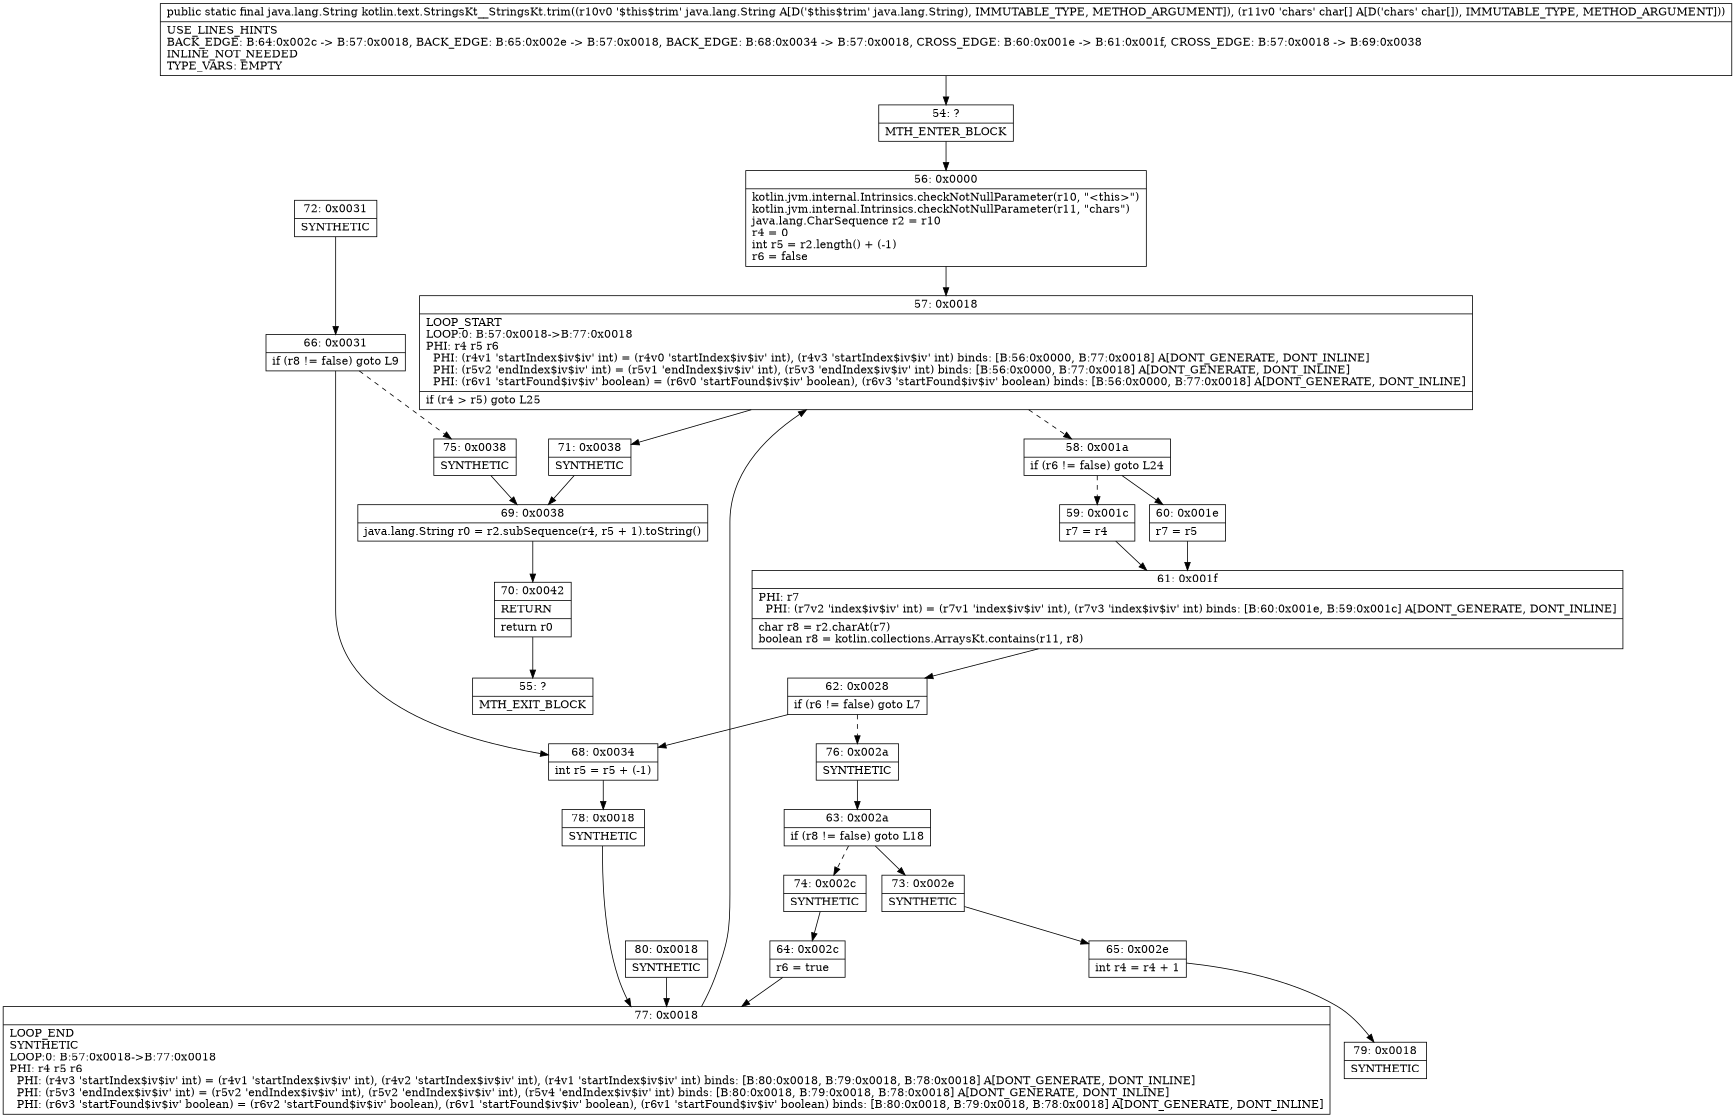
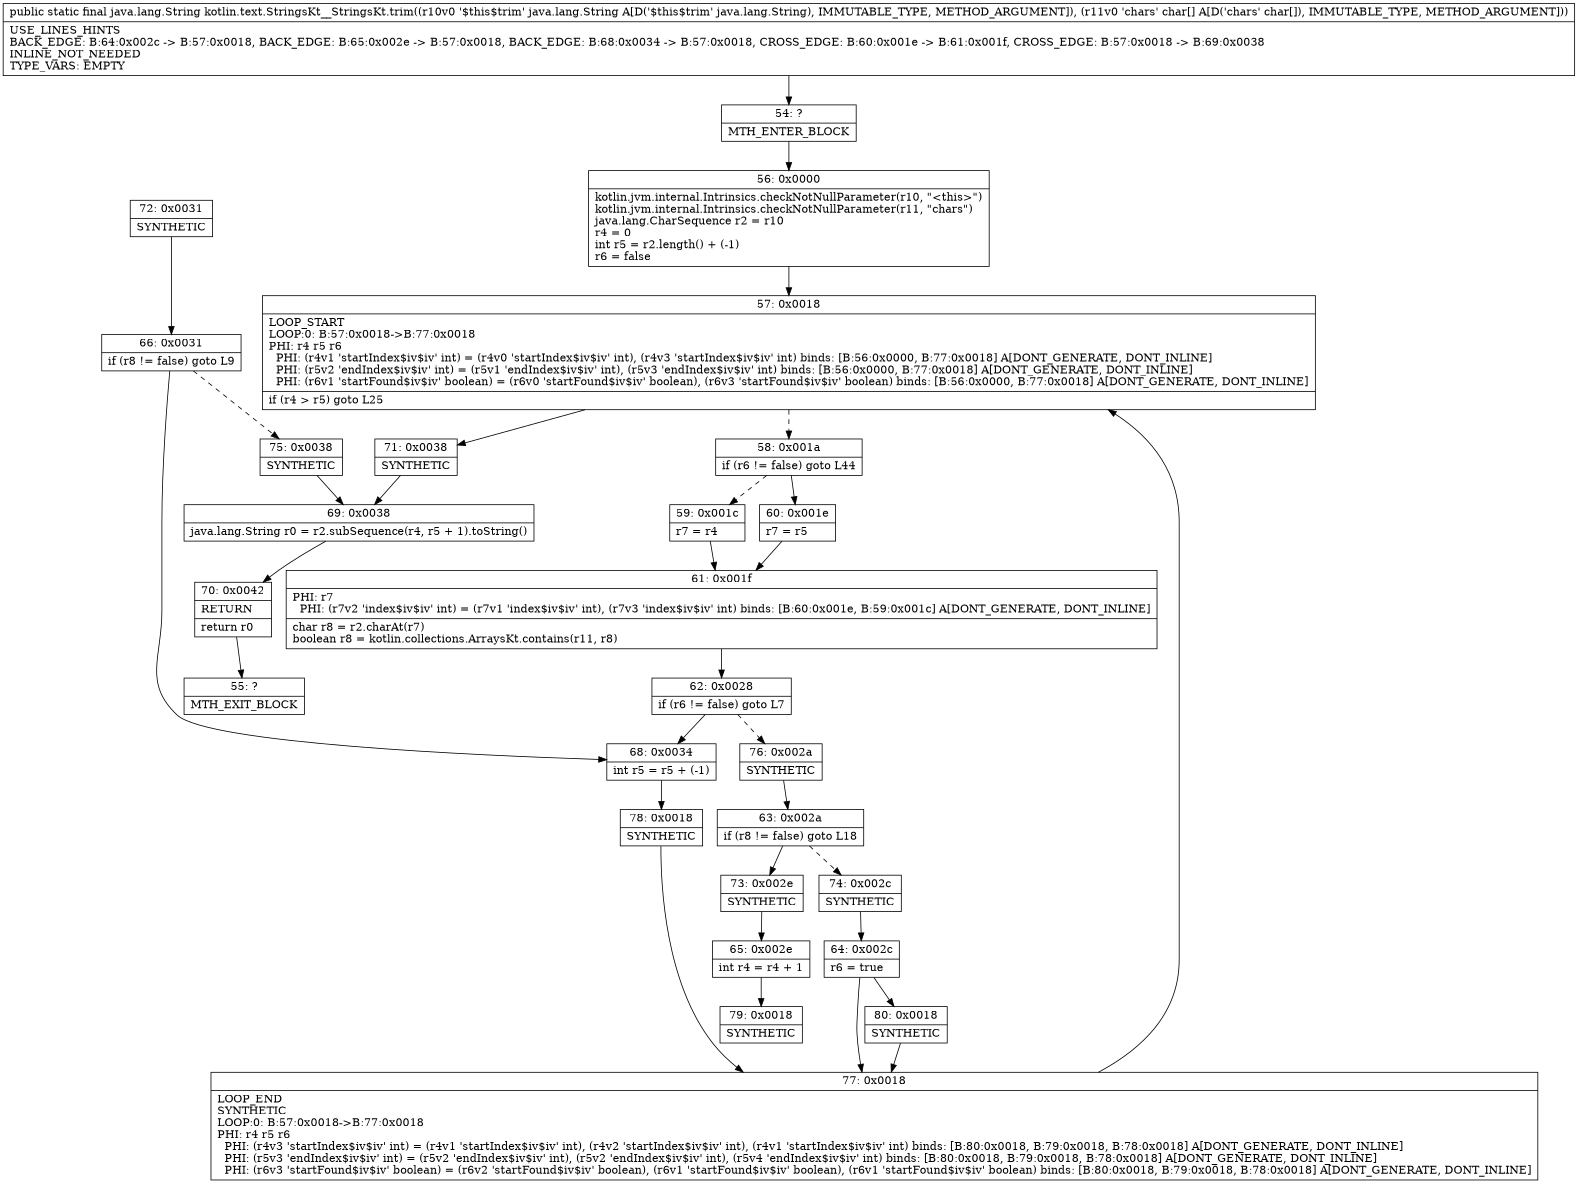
node "58: 0x001a": text "if (r6 != false) goto L24" -> "if (r6 != false) goto L44"
edge "64: 0x002c" -> "80: 0x0018": added
